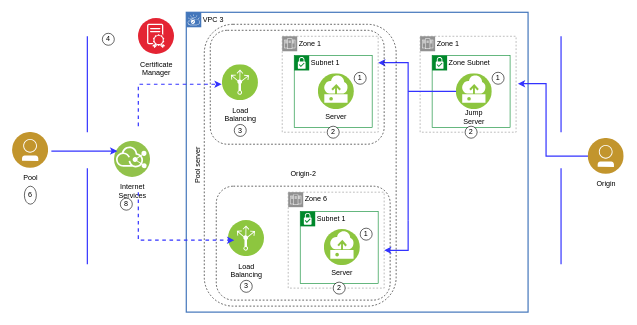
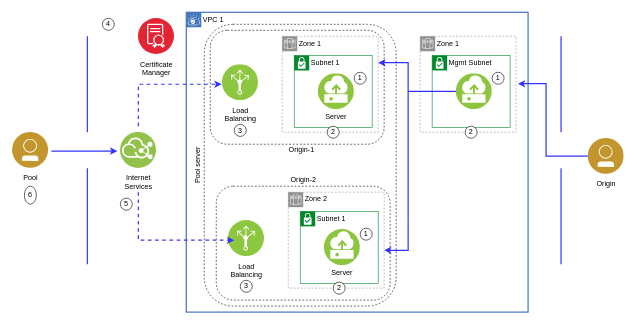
node "VPC 3": label "VPC 3" -> "VPC 1"
node "4": moved (108, 39) -> (108, 24)
node "Zone Subnet": label "Zone Subnet" -> "Mgmt Subnet"
node "Jump Server": removed
node "Origin-1": added
node "Internet Services": moved (132, 159) -> (138, 150)
node "Origin-2": moved (303, 174) -> (303, 180)
node "Zone 6": label "Zone 6" -> "Zone 2"
node "8": label "8" -> "5"
